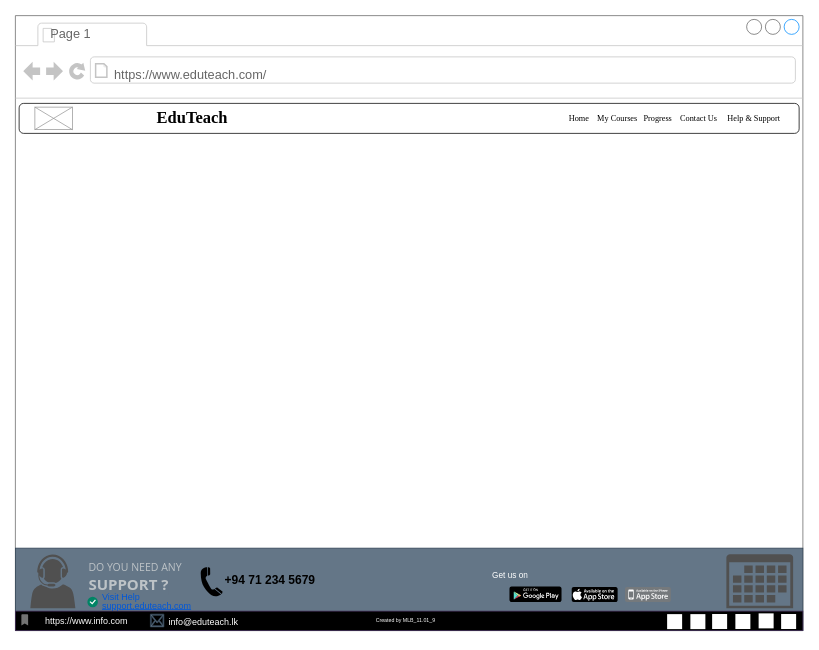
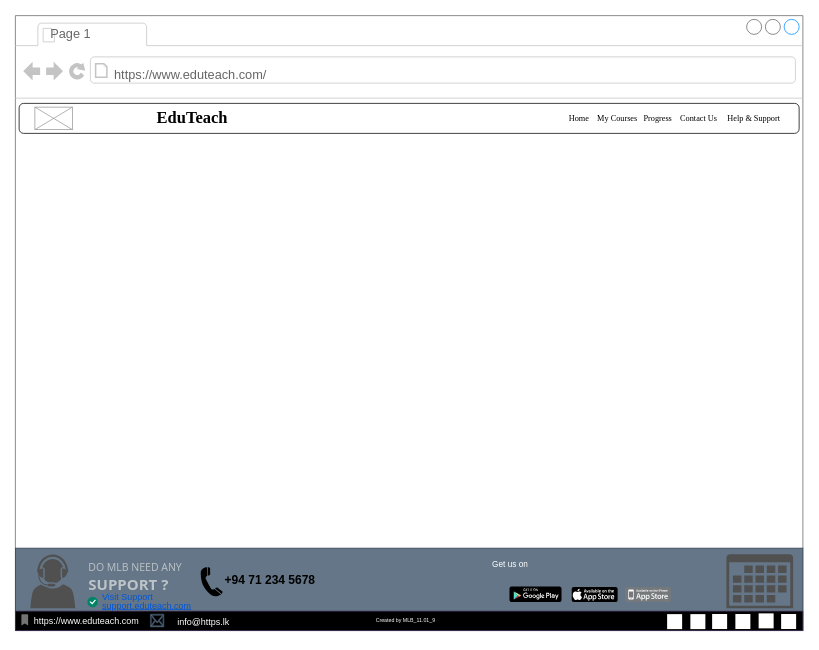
node "Get us on": moved (510, 575) -> (510, 564)
node "DO YOU NEED ANY SUPPORT ?": label "DO YOU NEED ANY SUPPORT ?" -> "DO MLB NEED ANY SUPPORT ?"
node "+94 71 234 5679": label "+94 71 234 5679" -> "+94 71 234 5678"
node "Visit Help support.eduteach.com": label "Visit Help support.eduteach.com" -> "Visit Support support.eduteach.com"
node "https://www.info.com": label "https://www.info.com" -> "https://www.eduteach.com"
node "info@eduteach.lk": label "info@eduteach.lk" -> "info@https.lk"
